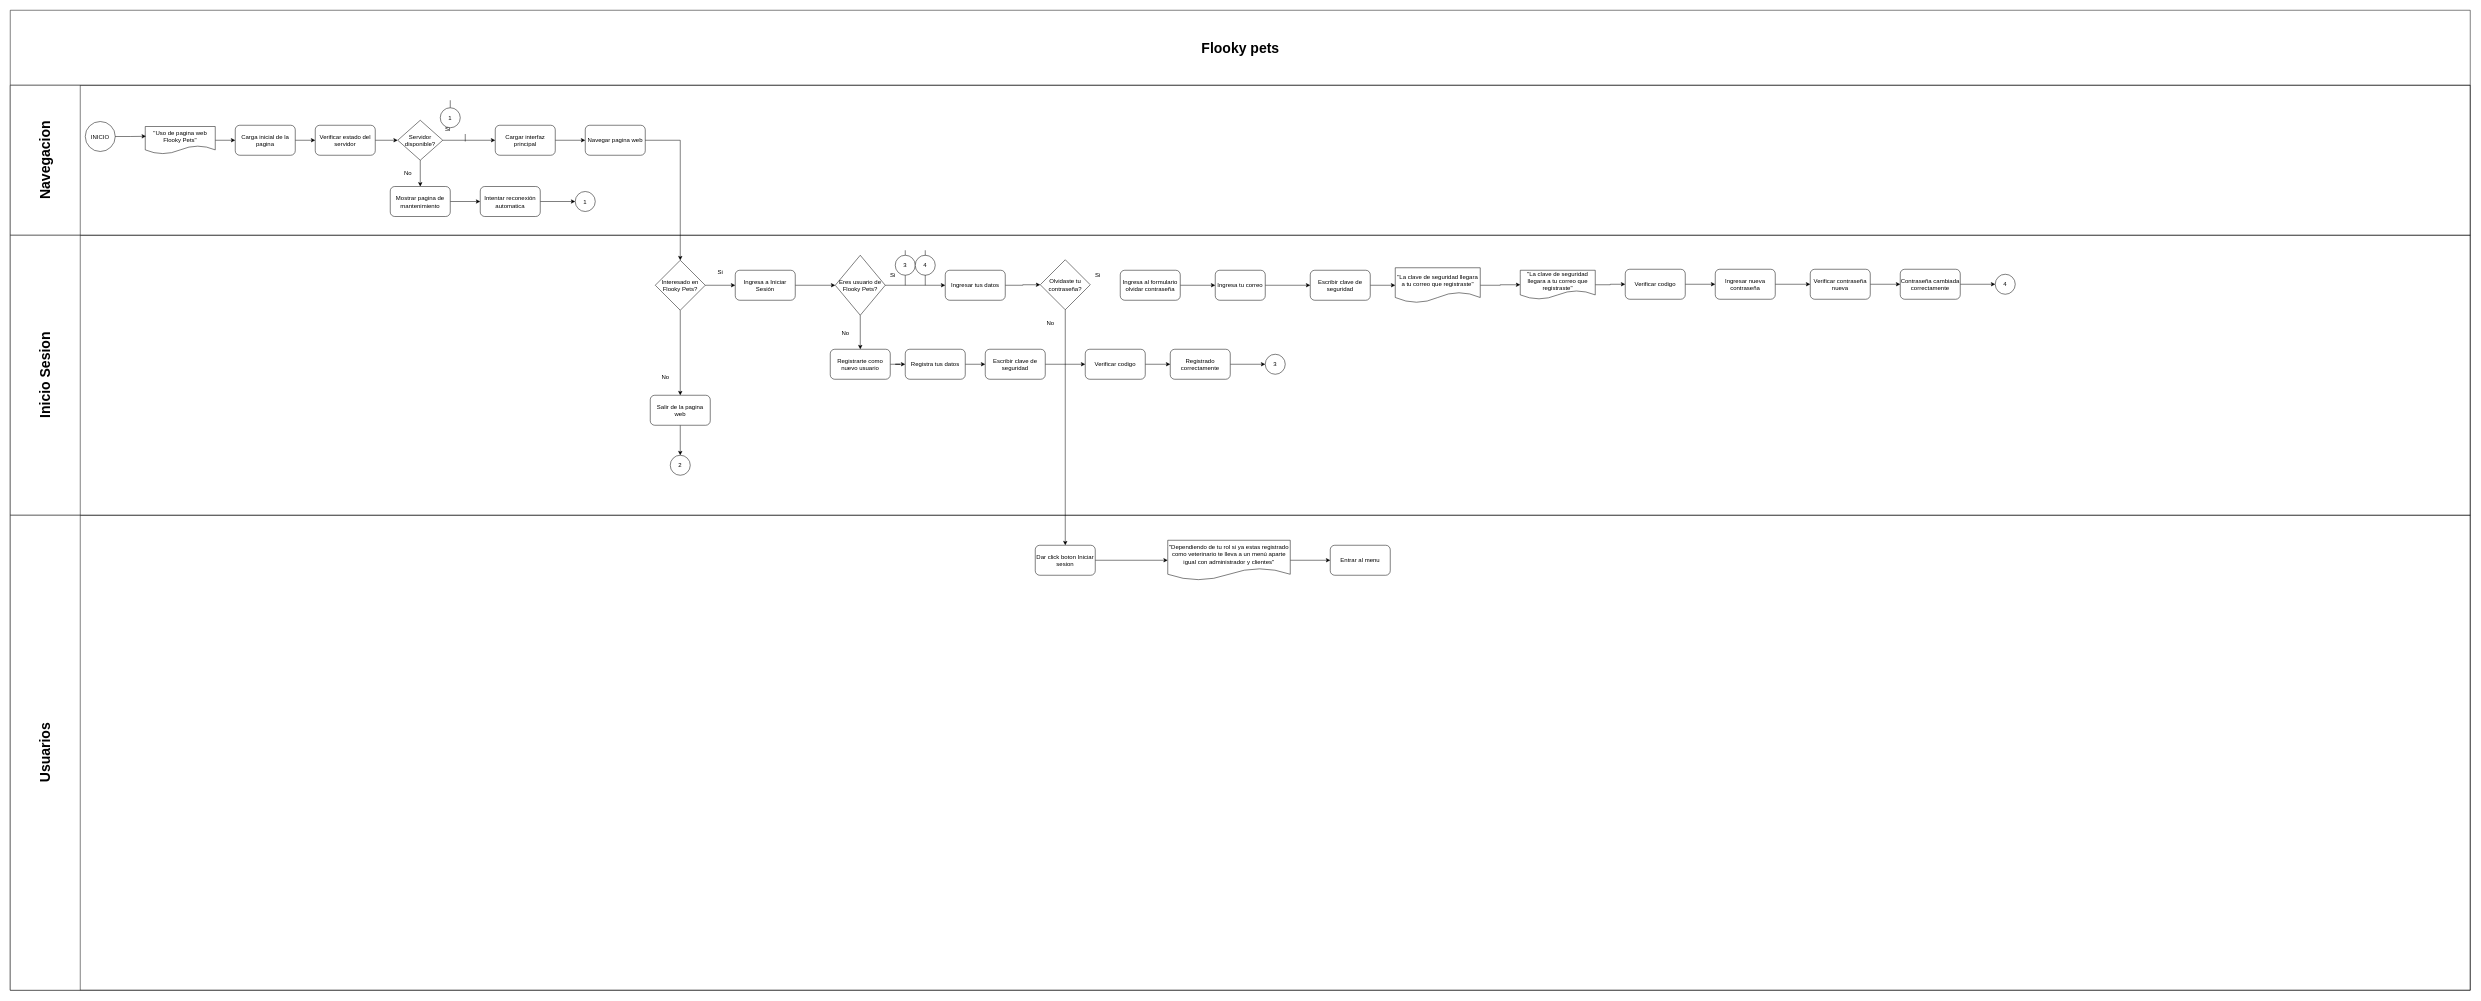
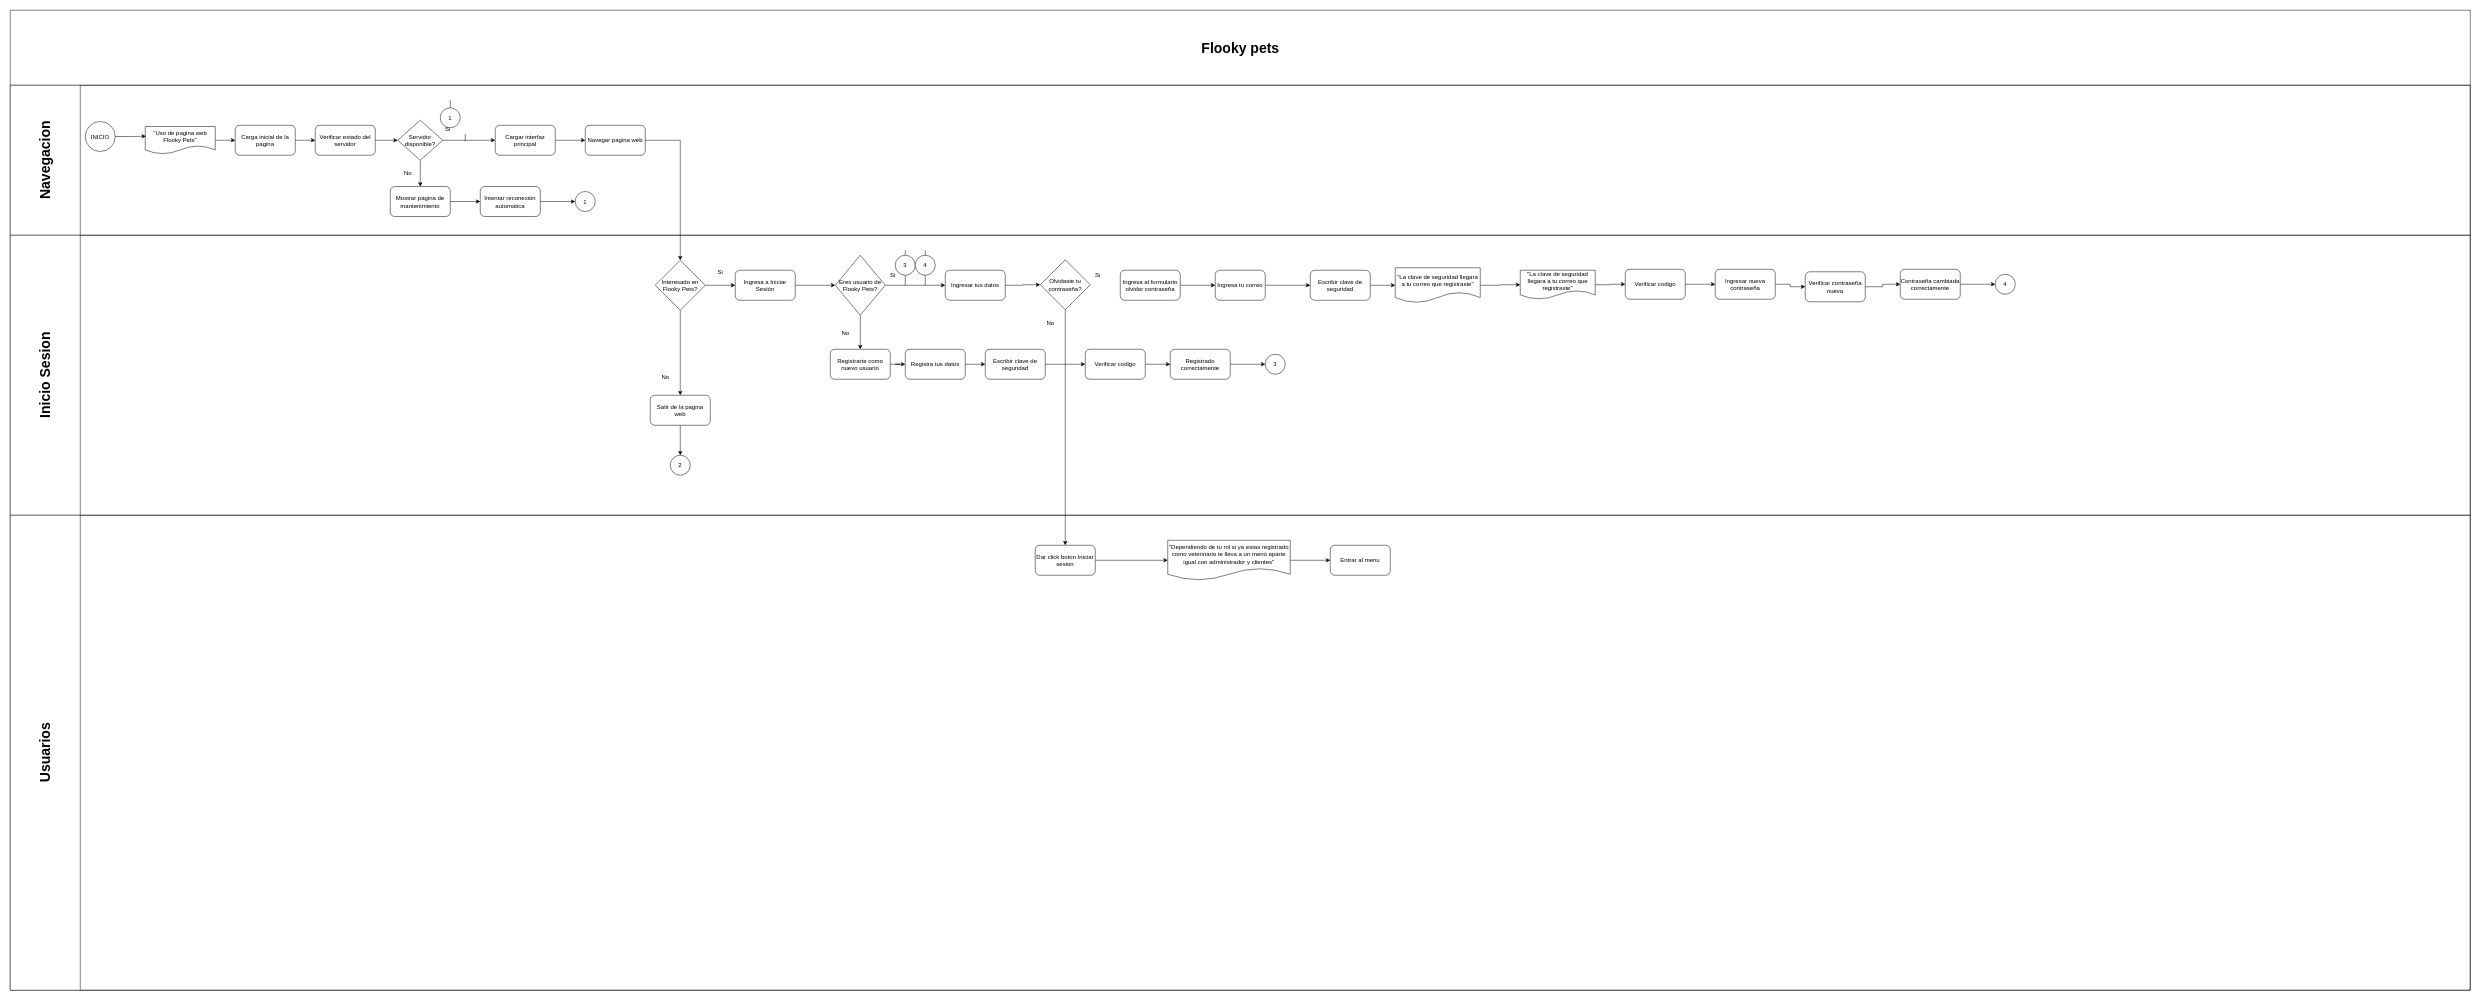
node "Verificar contraseña nueva": moved (1840, 284) -> (1835, 287)
